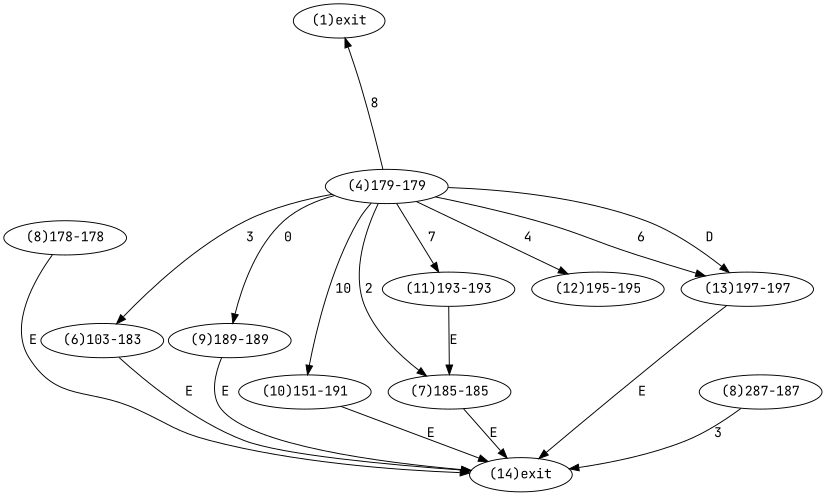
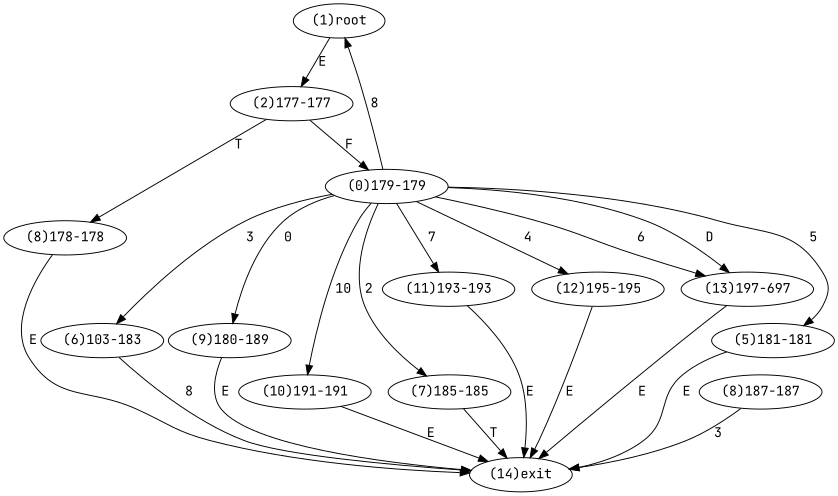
node "(1)exit": label "(1)exit" -> "(1)root"
node "(2)177-177": added
node "(4)179-179": label "(4)179-179" -> "(0)179-179"
node "(13)197-197": label "(13)197-197" -> "(13)197-697"
edge "(11)193-193" -> "(7)185-185": now "(11)193-193" -> "(14)exit"
node "(9)189-189": label "(9)189-189" -> "(9)180-189"
node "(5)181-181": added
edge "(12)195-195" -> "(14)exit": added, label "E"
edge "(6)103-183" -> "(14)exit": label "E" -> "8"
node "(10)151-191": label "(10)151-191" -> "(10)191-191"
node "(8)287-187": label "(8)287-187" -> "(8)187-187"
edge "(7)185-185" -> "(14)exit": label "E" -> "T"
